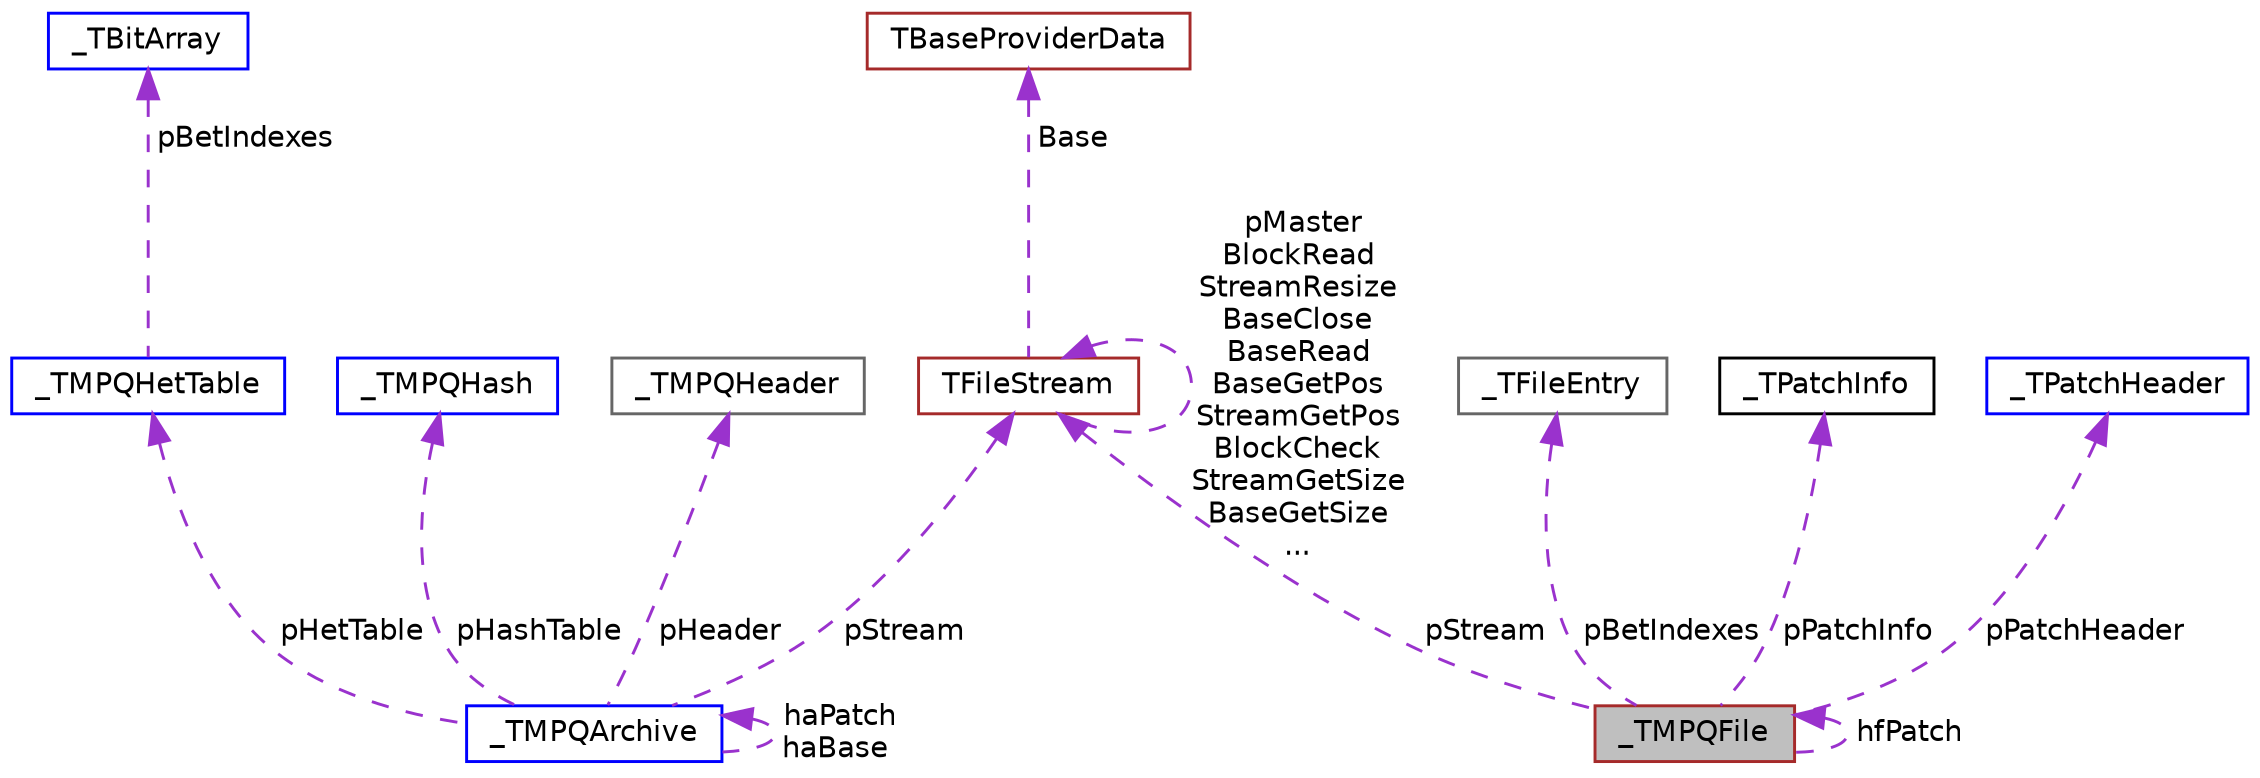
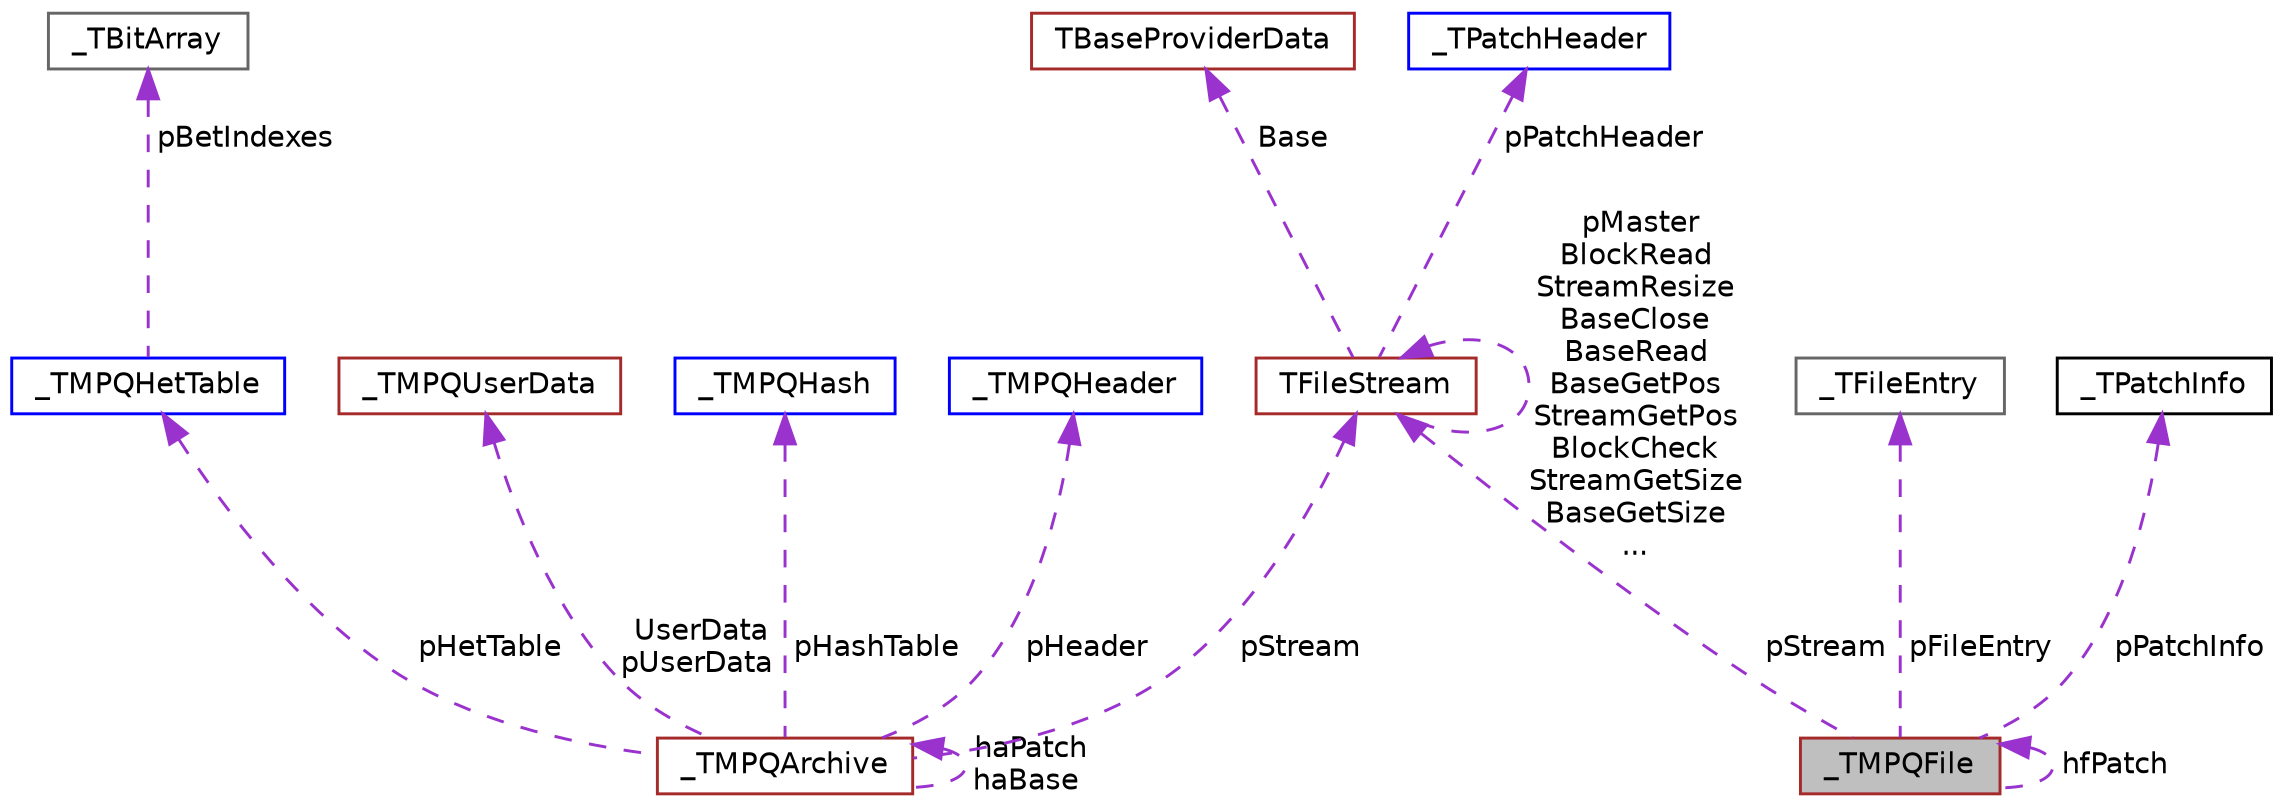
node "_TBitArray": color blue -> gray40
node "_TMPQUserData": added
node "_TMPQHeader": color gray40 -> blue
edge "_TMPQFile" -> "_TPatchHeader": now "TFileStream" -> "_TPatchHeader"
edge "_TMPQFile" -> "_TFileEntry": label " pBetIndexes" -> " pFileEntry"
node "_TMPQArchive": color blue -> brown
